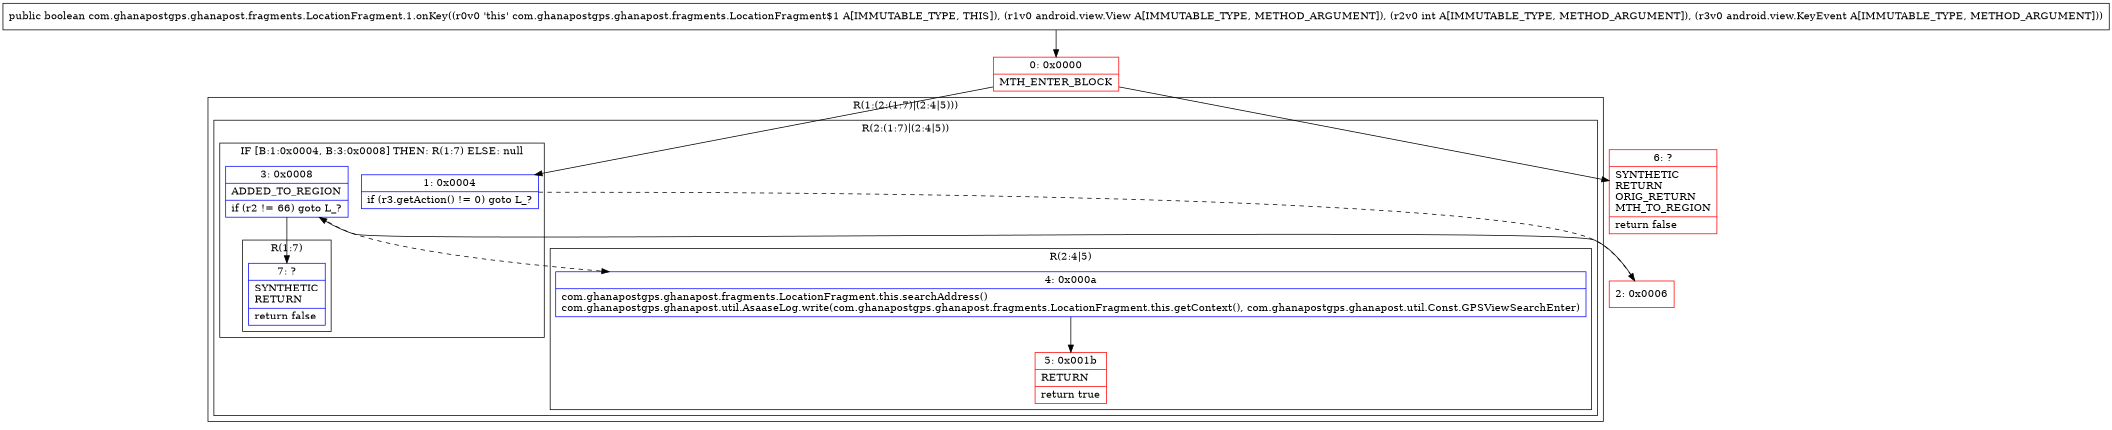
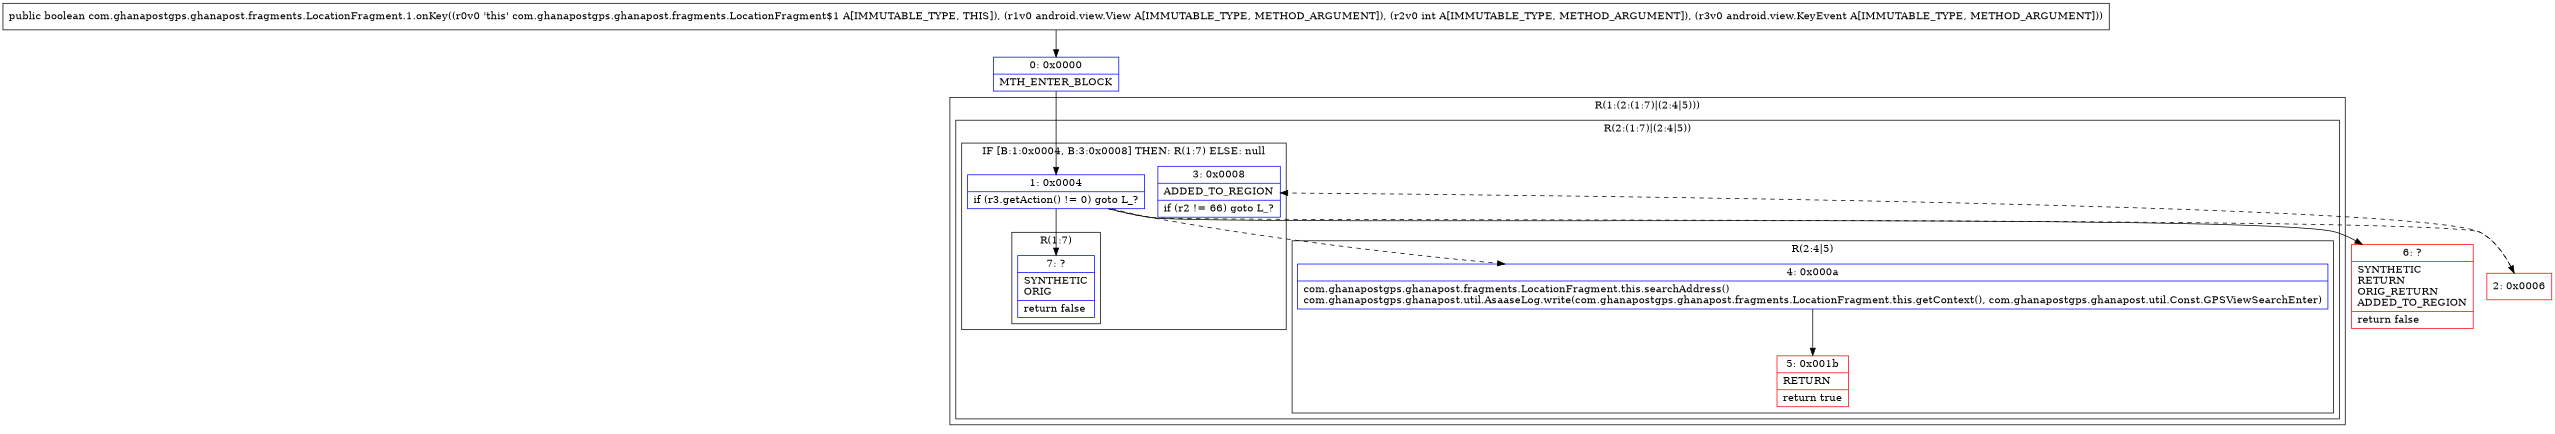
node "0: 0x0000": color red -> blue
edge "0: 0x0000" -> "6: ?": now "1: 0x0004" -> "6: ?"
node "6: ?": text "MTH_TO_REGION" -> "ADDED_TO_REGION"
edge "3: 0x0008" -> "7: ?": now "1: 0x0004" -> "7: ?"
edge "2: 0x0006" -> "3: 0x0008": style solid -> dashed
edge "3: 0x0008" -> "4: 0x000a": now "1: 0x0004" -> "4: 0x000a"
node "7: ?": text "RETURN" -> "ORIG"
